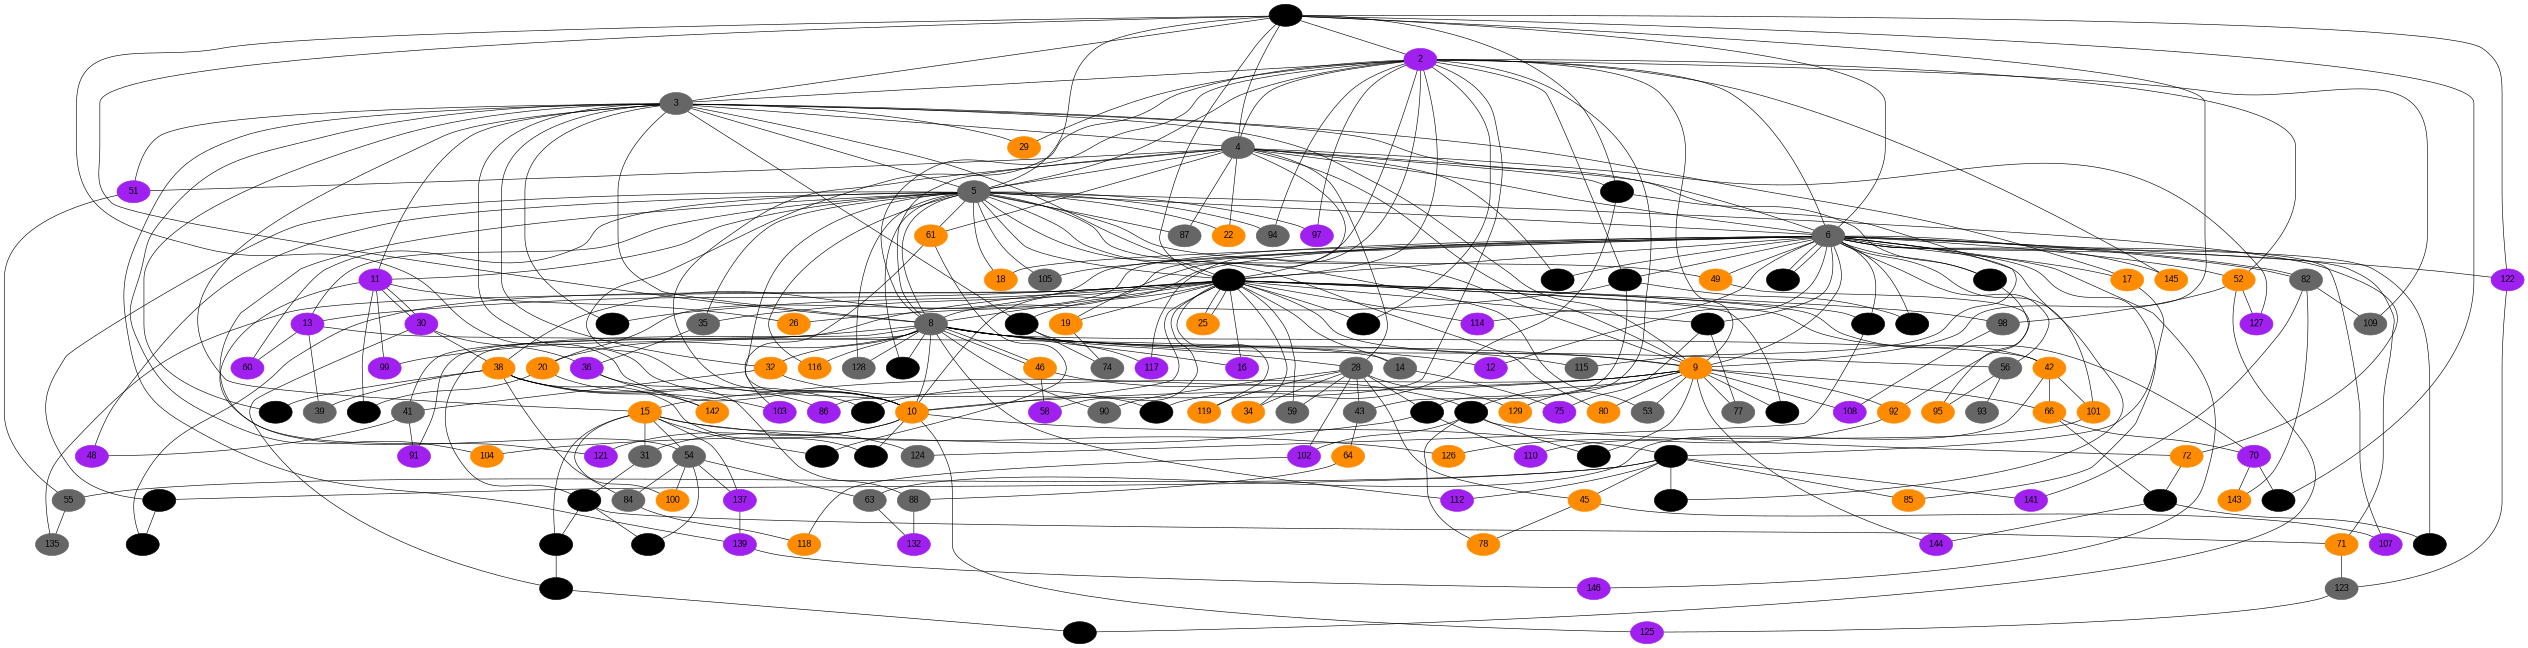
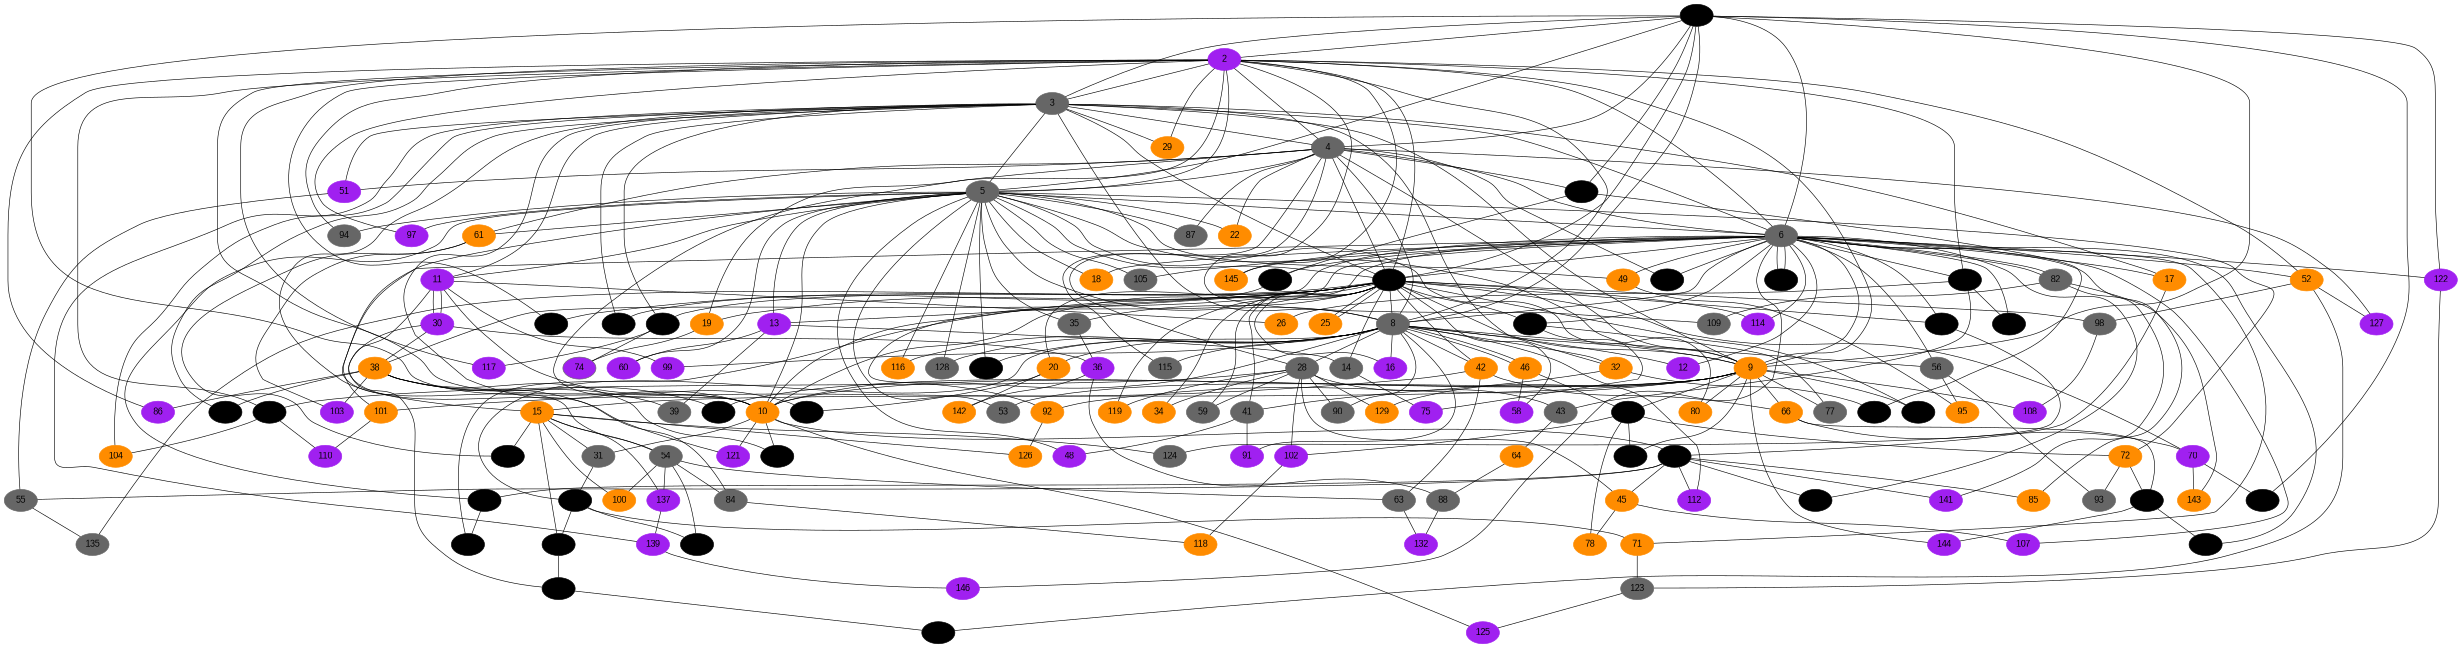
node "74": fillcolor gray40 -> purple
edge "72" -- "93": added
